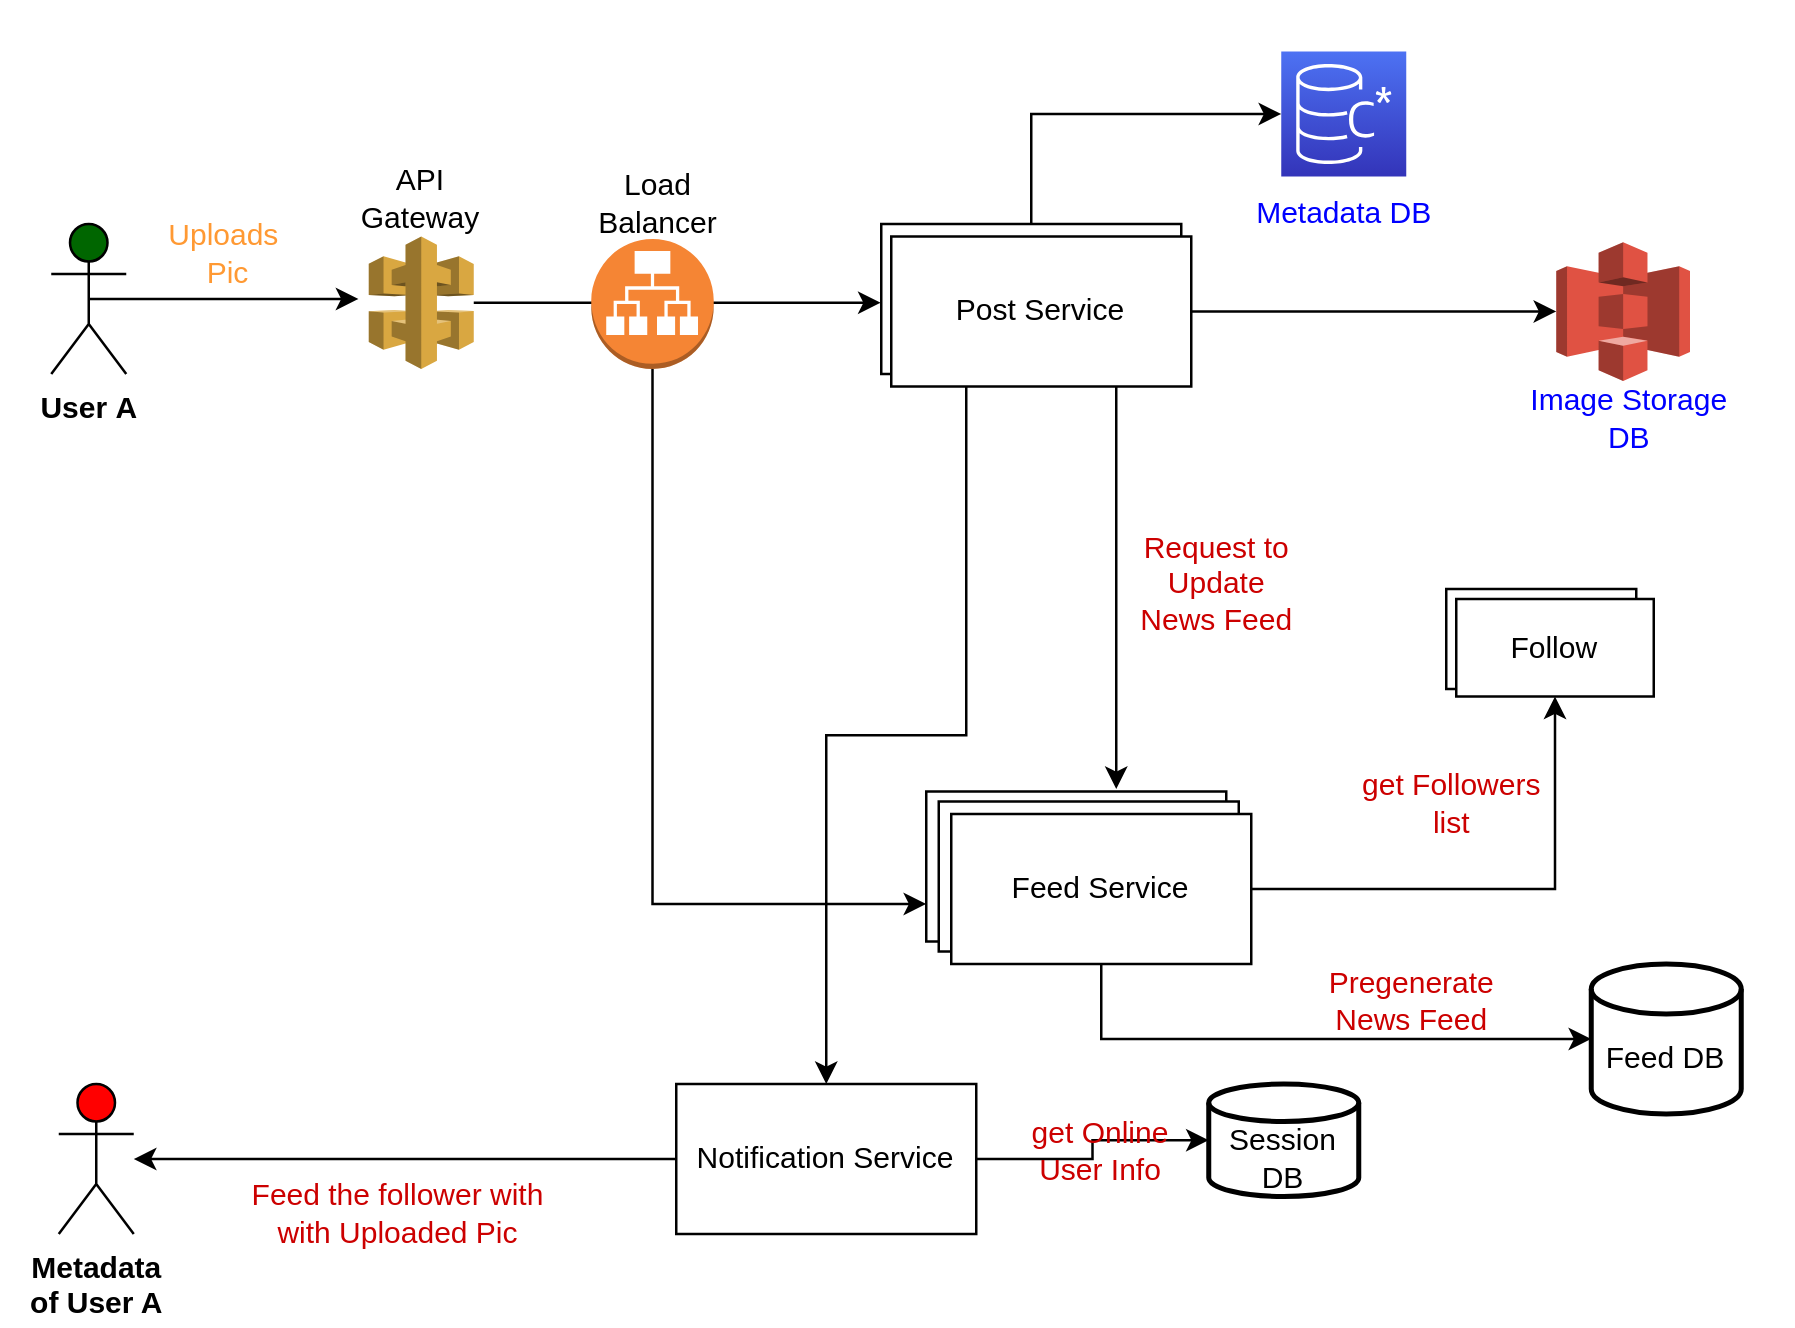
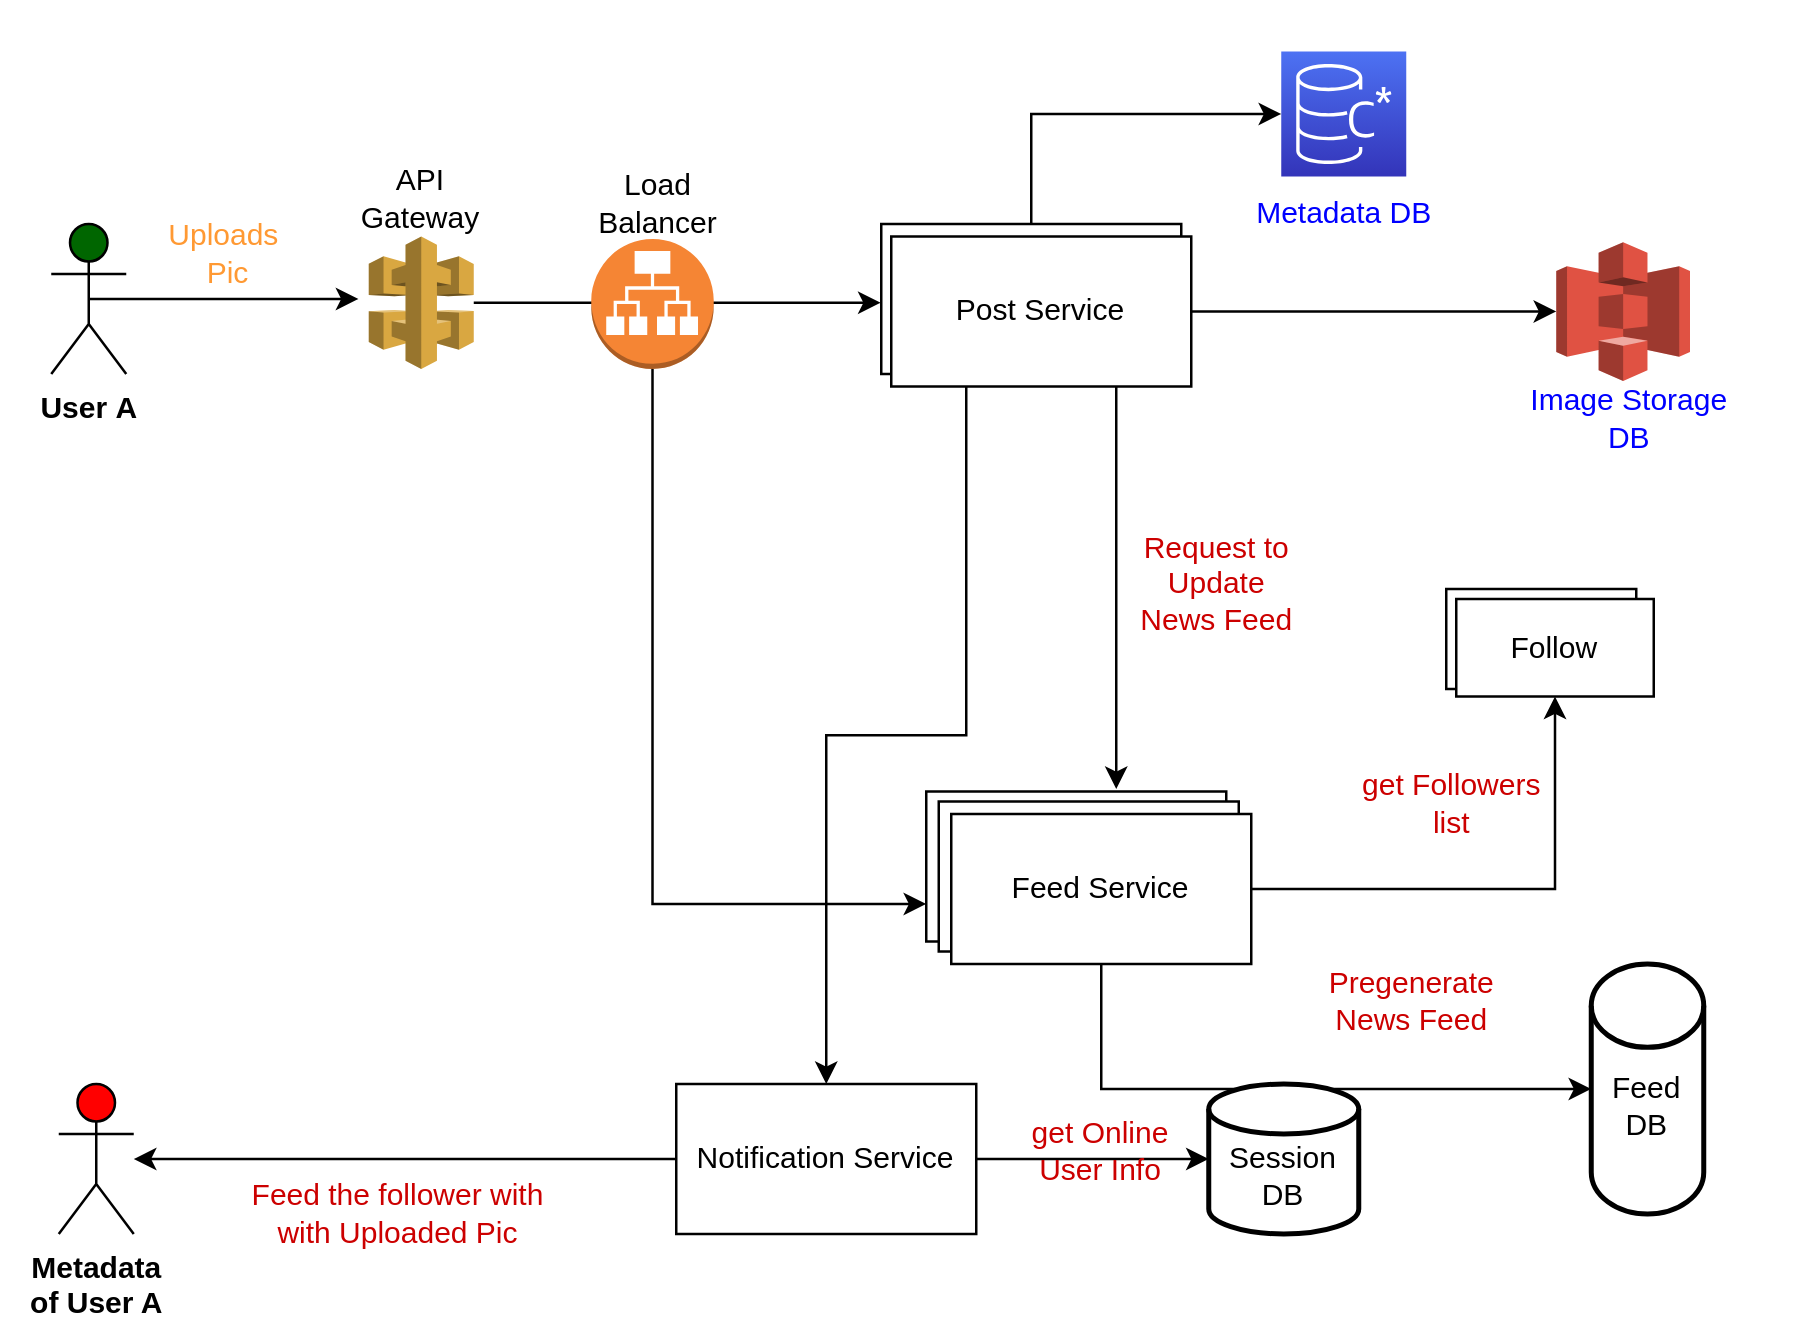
node "Feed DB": size 150x150 -> 113x250
node "Session DB": size 150x113 -> 150x150
